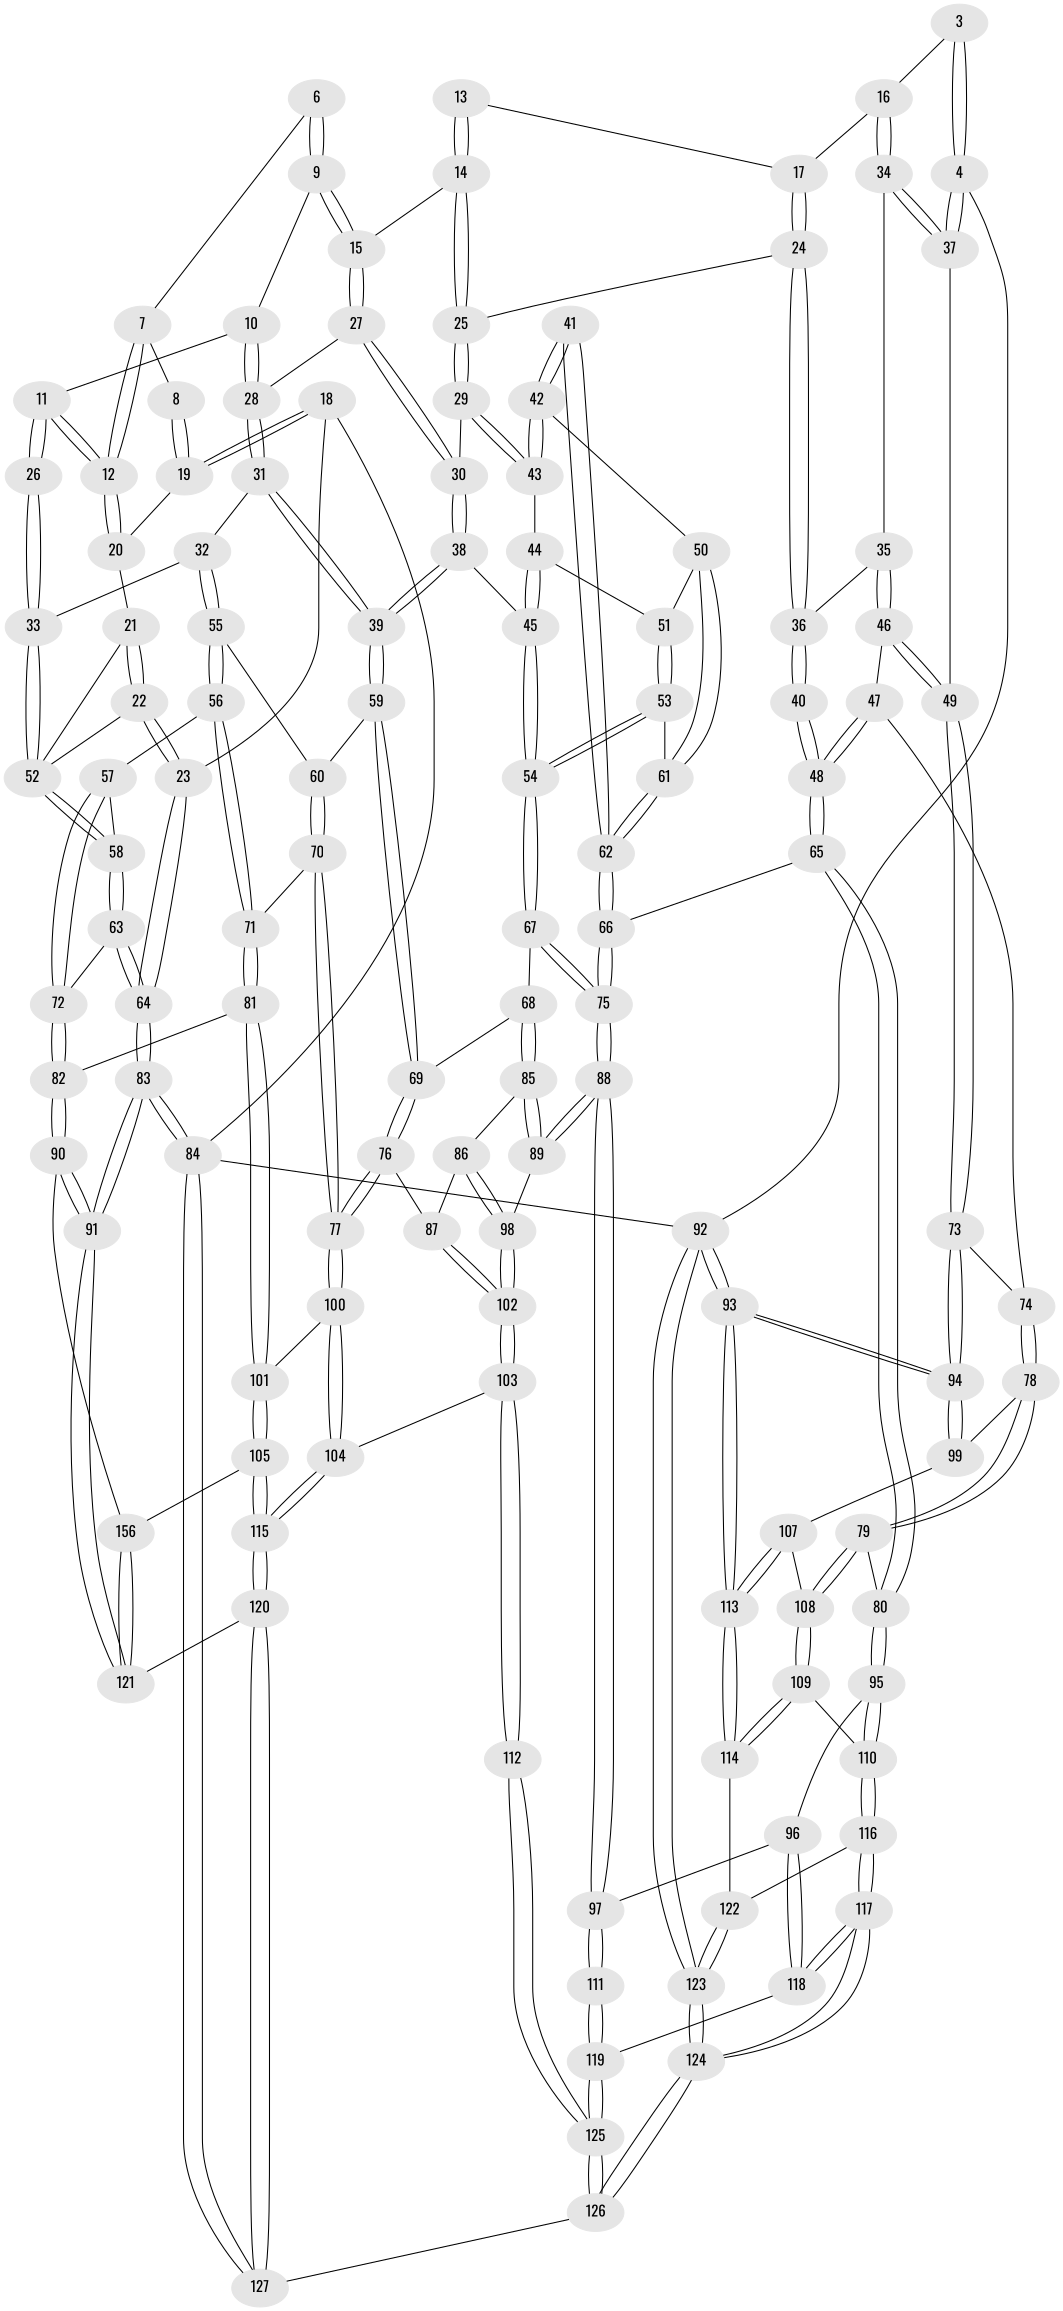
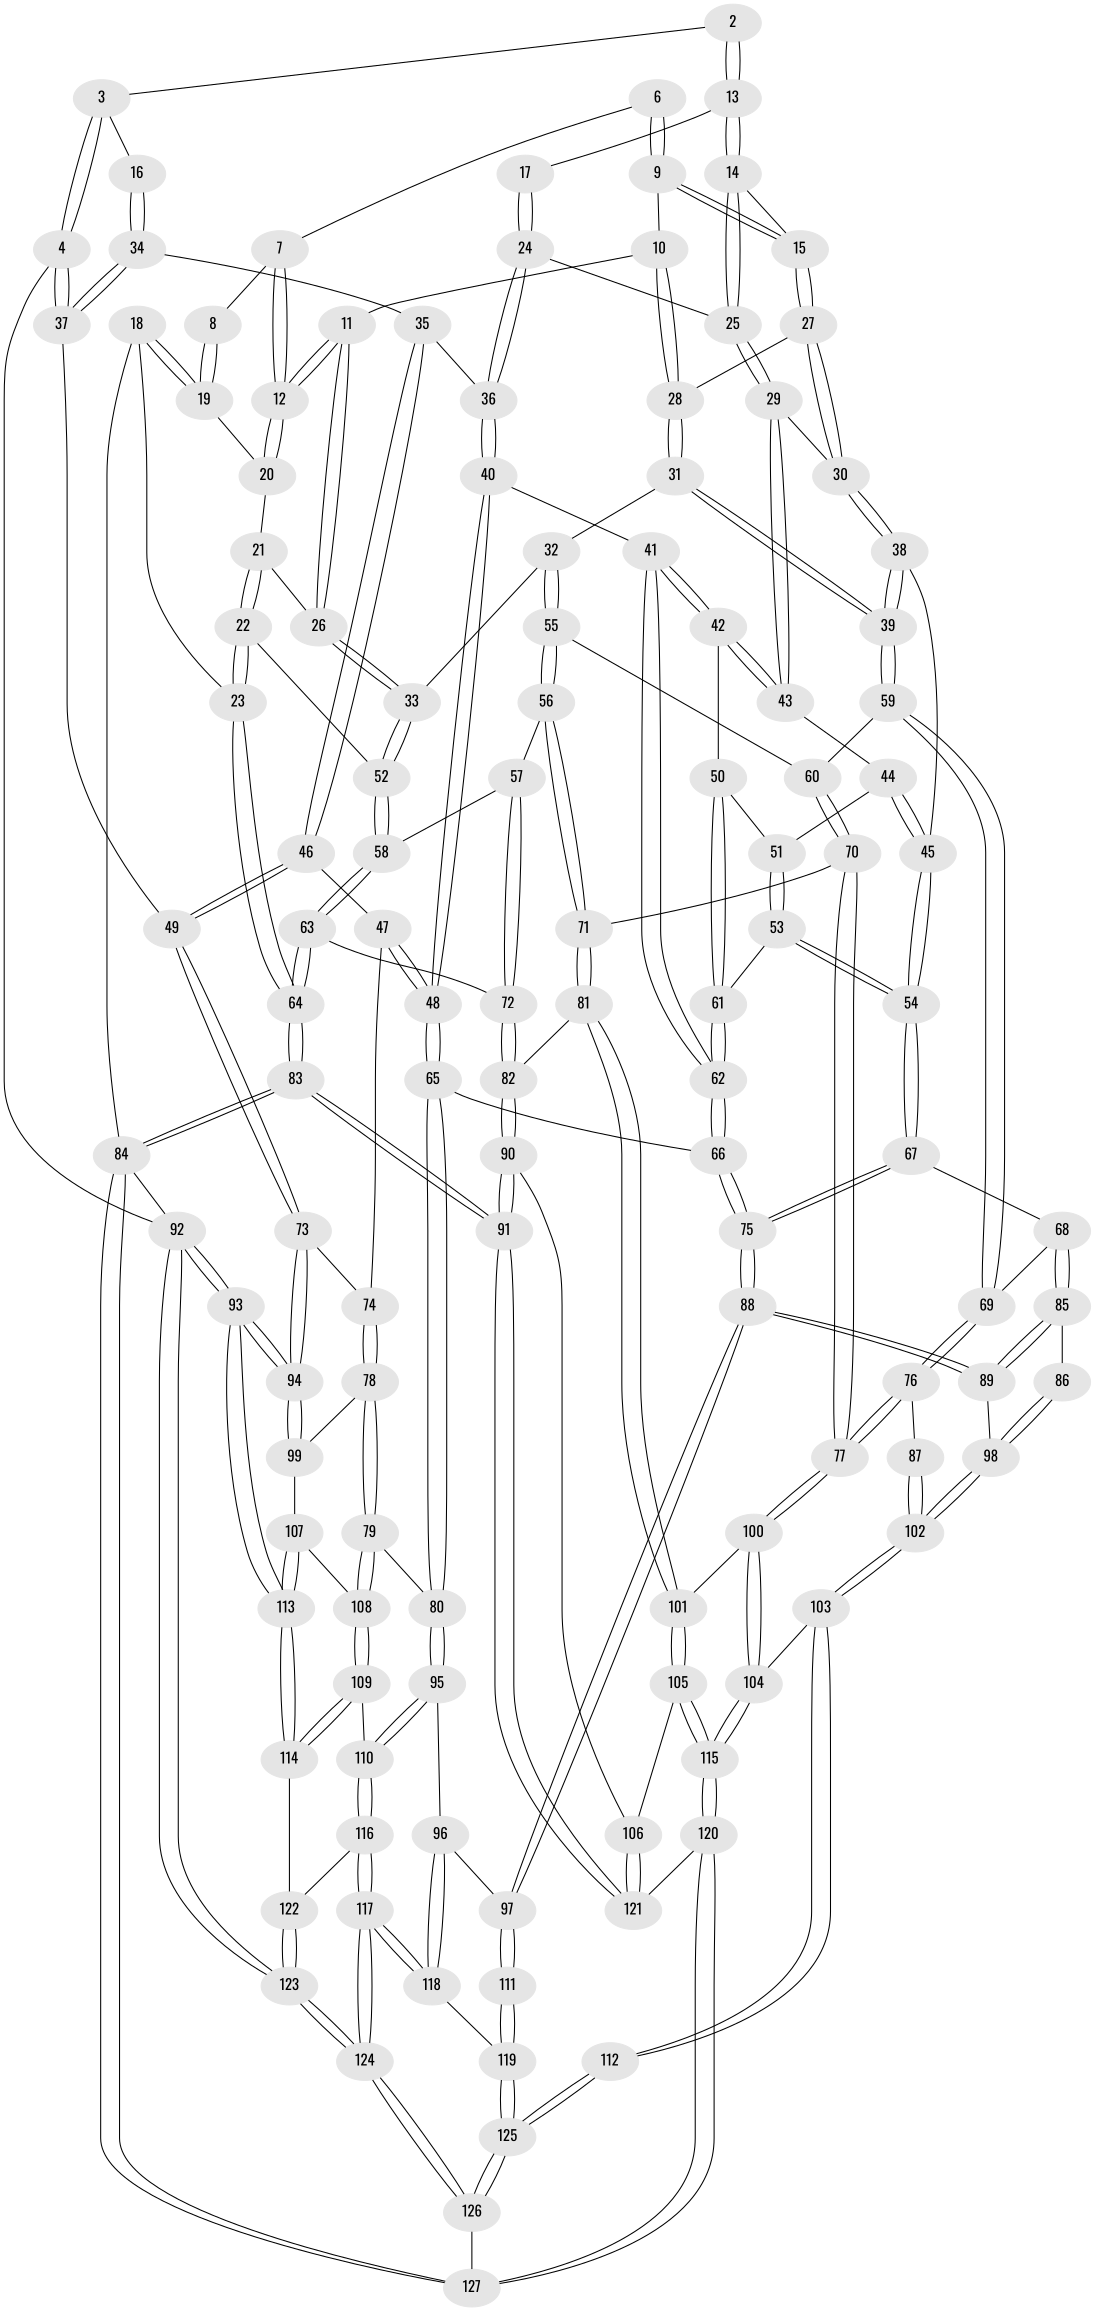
node "2": added
edge "16" -- "17": removed
edge "40" -- "41": added
edge "21" -- "52": now "21" -- "26"
edge "86" -- "87": removed
node "156": label "156" -> "106"
